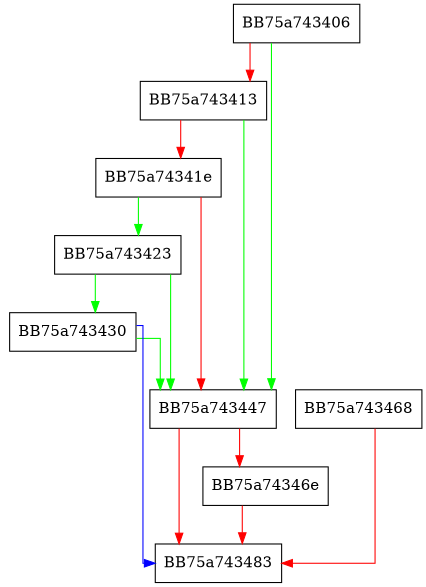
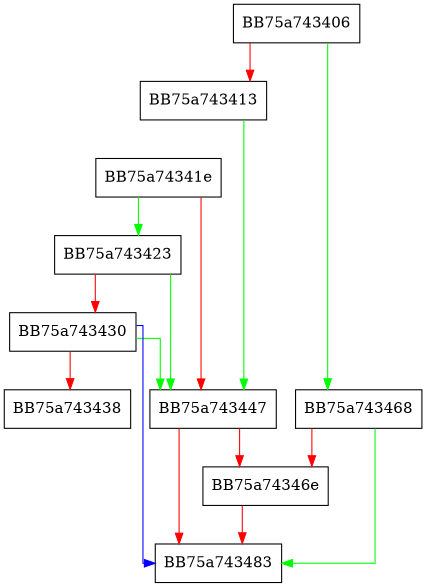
edge "BB75a743413" -> "BB75a74341e": removed
edge "BB75a743406" -> "BB75a743447": now "BB75a743406" -> "BB75a743468"
edge "BB75a743423" -> "BB75a743430": color green -> red
node "BB75a743438": added
edge "BB75a743468" -> "BB75a74346e": added
edge "BB75a743468" -> "BB75a743483": color red -> green
